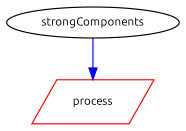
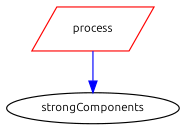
edge "strongComponents" -> "process": reversed
